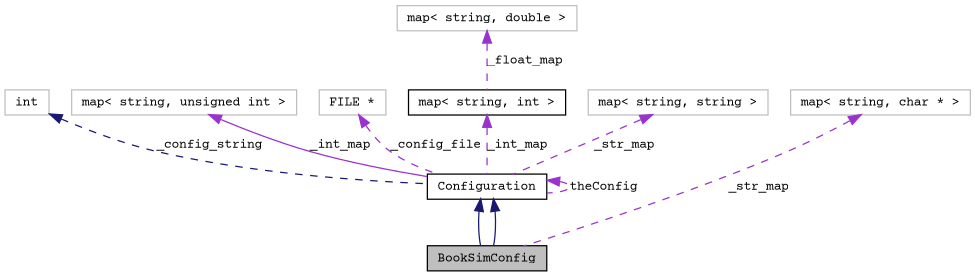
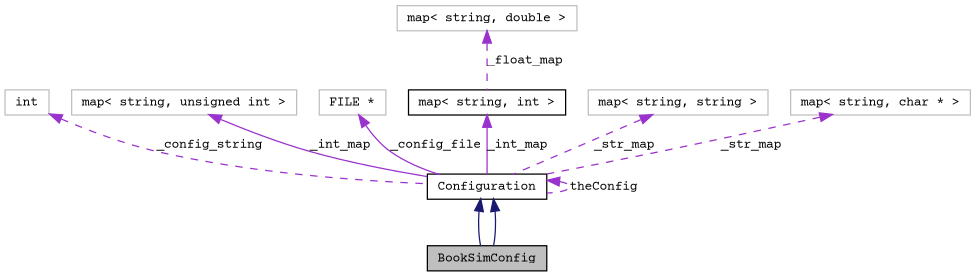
edge "Configuration" -> "map< string, int >": style dashed -> solid
edge "Configuration" -> "FILE *": style dashed -> solid
edge "Configuration" -> "int": color midnightblue -> darkorchid3
edge "BookSimConfig" -> "map< string, char * >": now "Configuration" -> "map< string, char * >"
